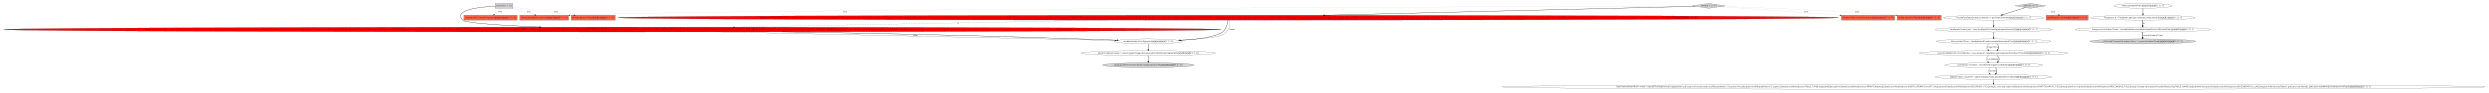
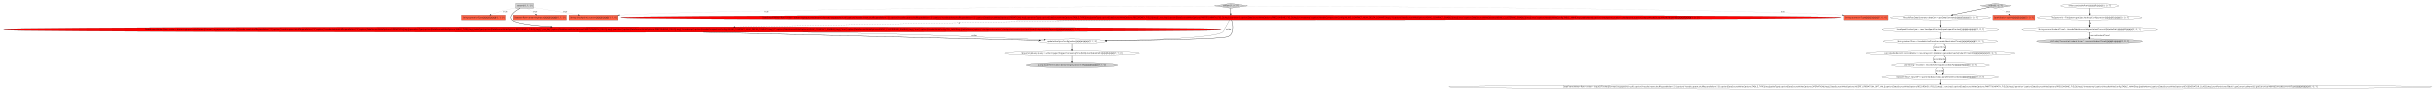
node "Dataset<Row> streamingInput@@@2@@@['1', '0', '0']": removed
